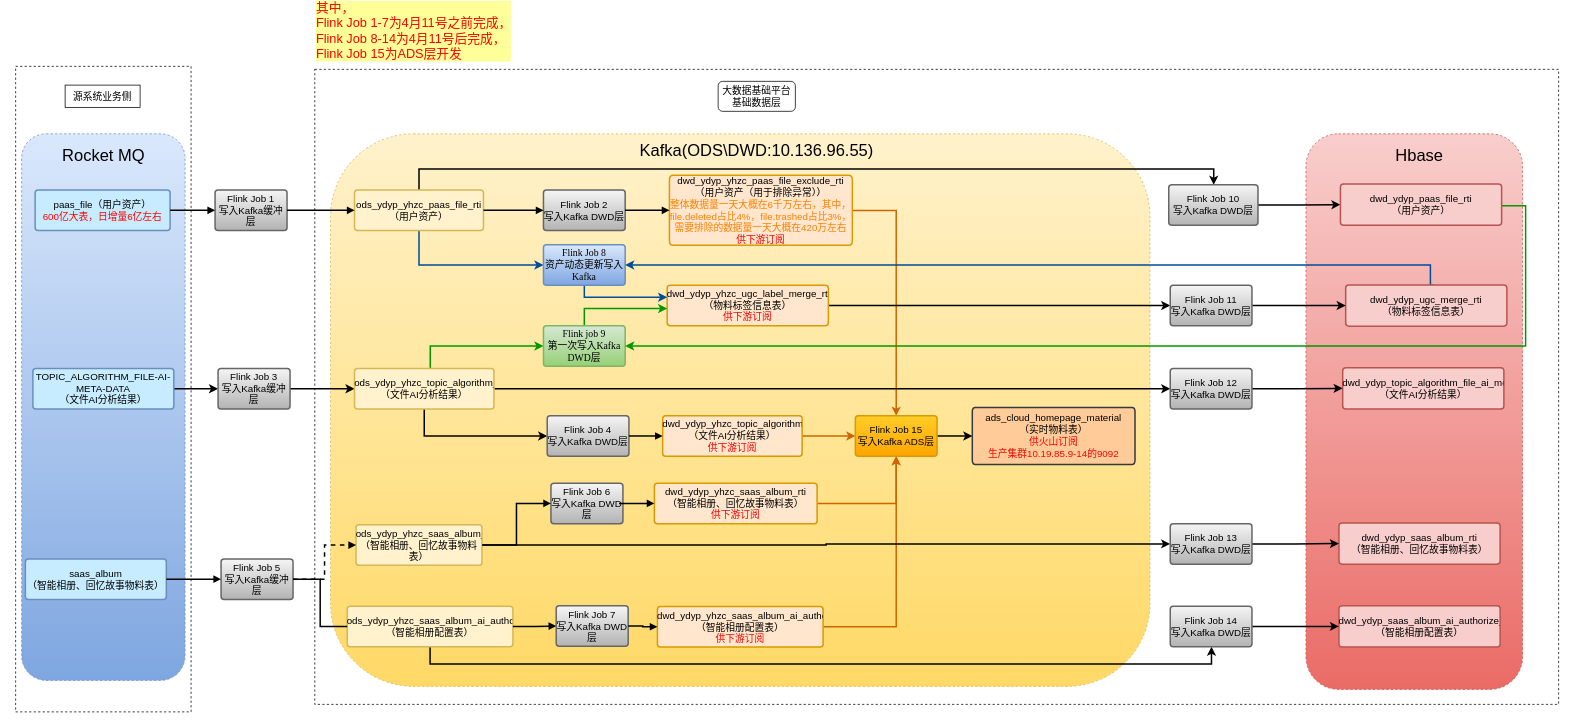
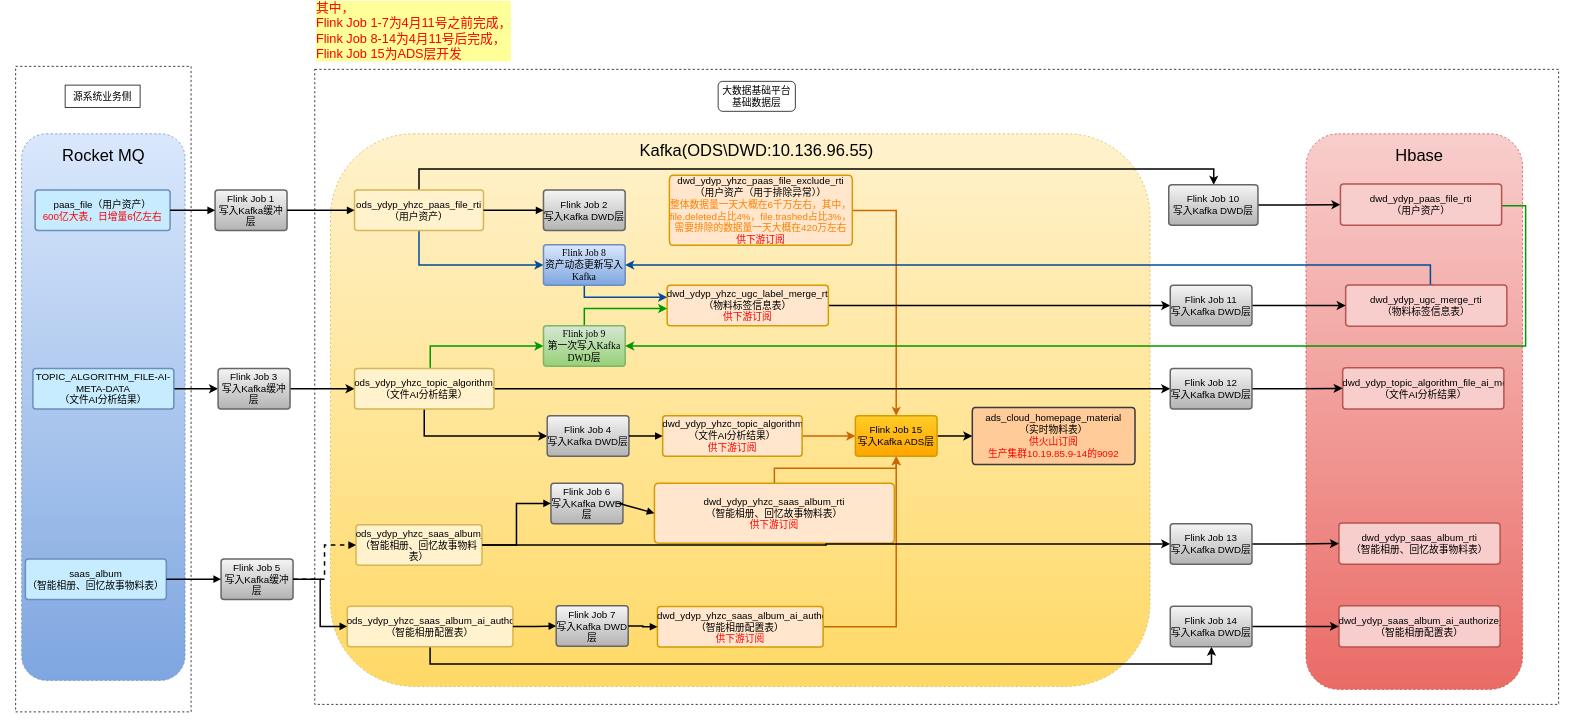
edge "Flink Job 2 写入Kafka DWD层" -> "dwd_ydyp_yhzc_paas_file_exclude_rti（用户资产（用于排除异常）） 整体数据量一天大概在6千万左右，其中，file.deleted占比4%，file.trashed占比3%，需要排除的数据量一天大概在420万左右 供下游订阅": removed
node "dwd_ydyp_yhzc_saas_album_rti （智能相册、回忆故事物料表） 供下游订阅": size 163x41 -> 240x60
edge "Flink Job 5 写入Kafka缓冲层" -- "ods_ydyp_yhzc_saas_album_ai_authorize_rti（智能相册配置表）": arrowhead none -> block
